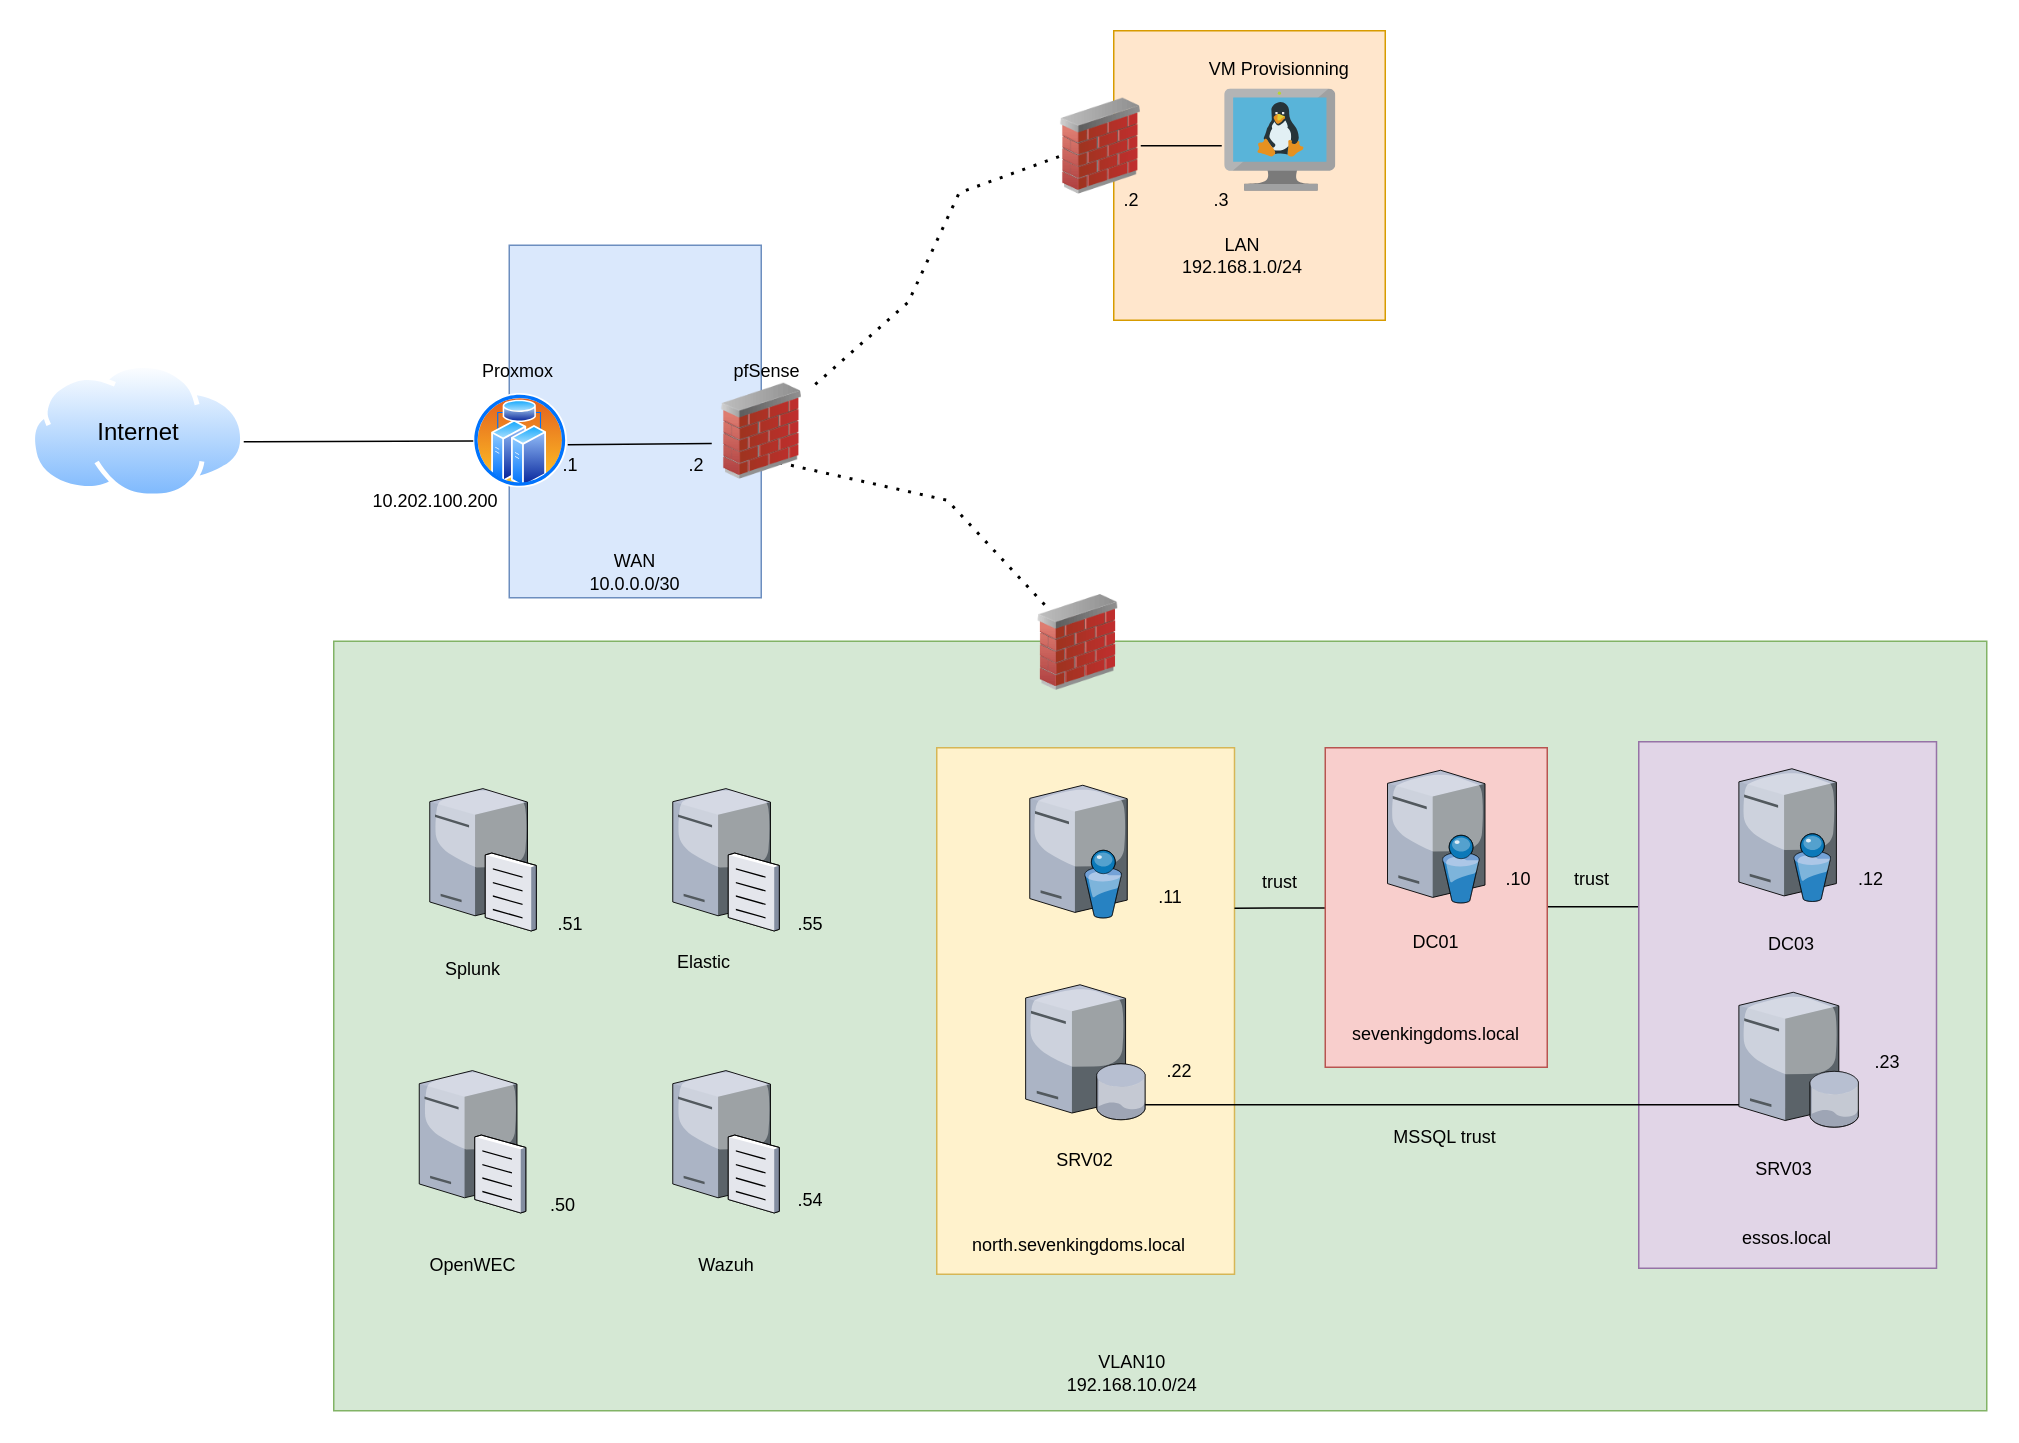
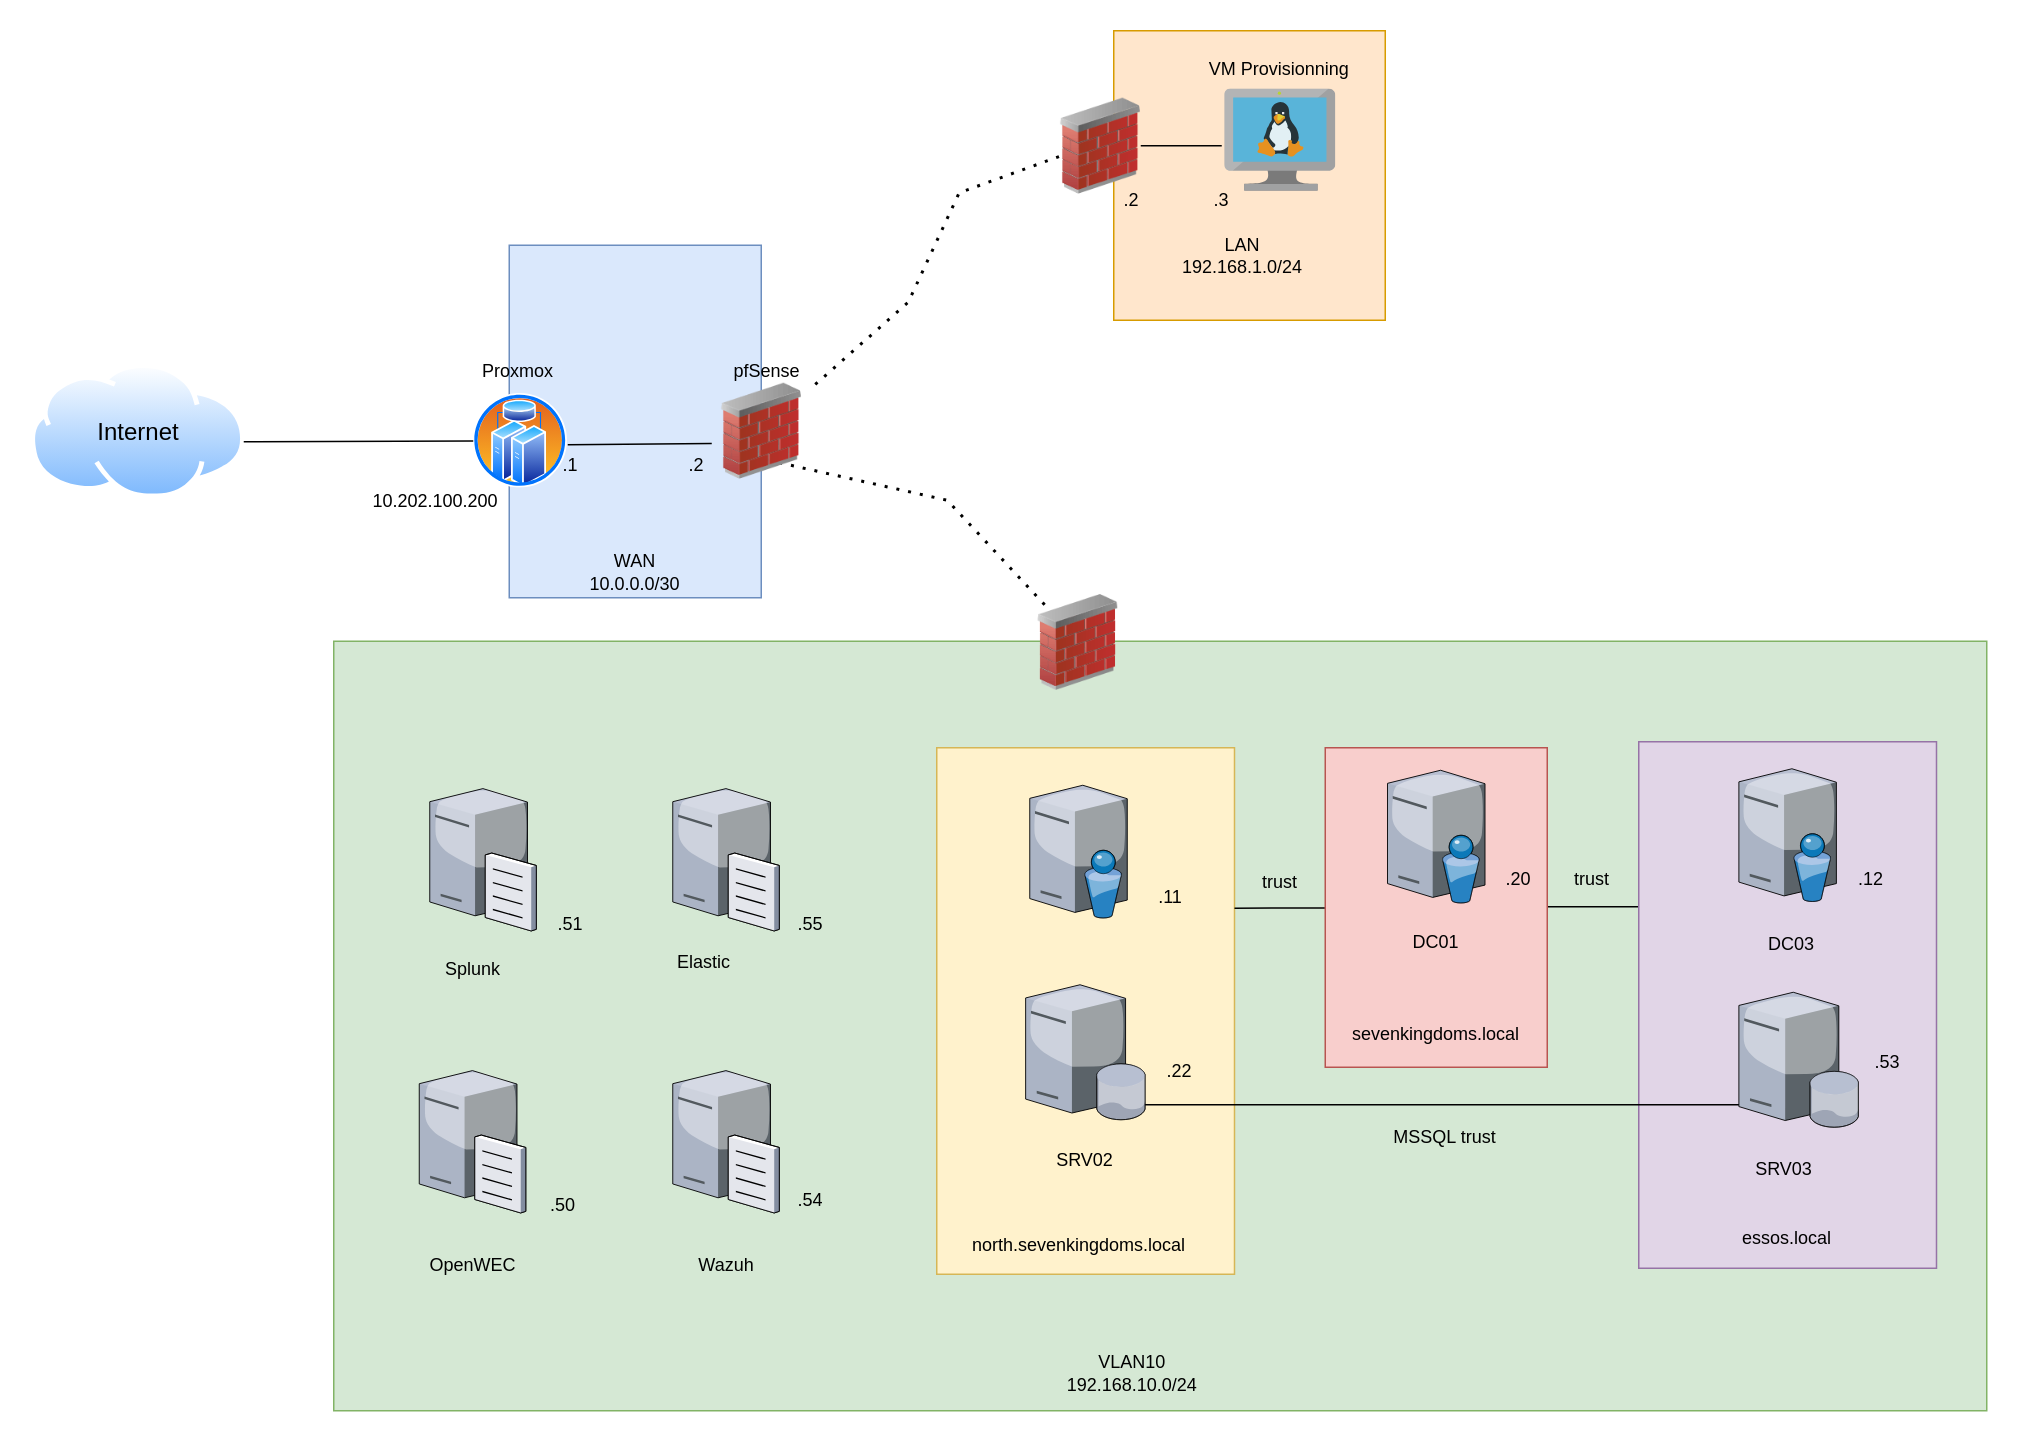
node ".10": label ".10" -> ".20"
node ".23": label ".23" -> ".53"
